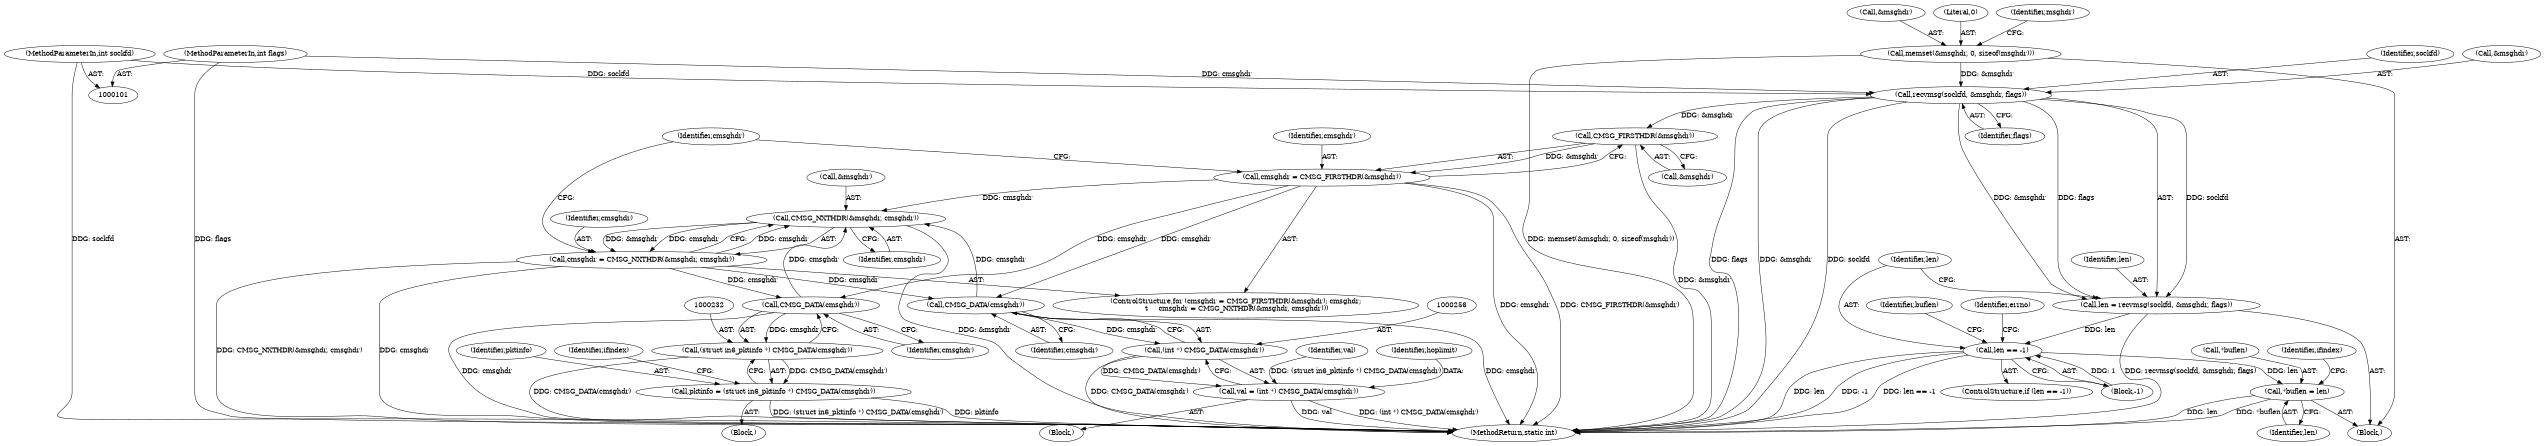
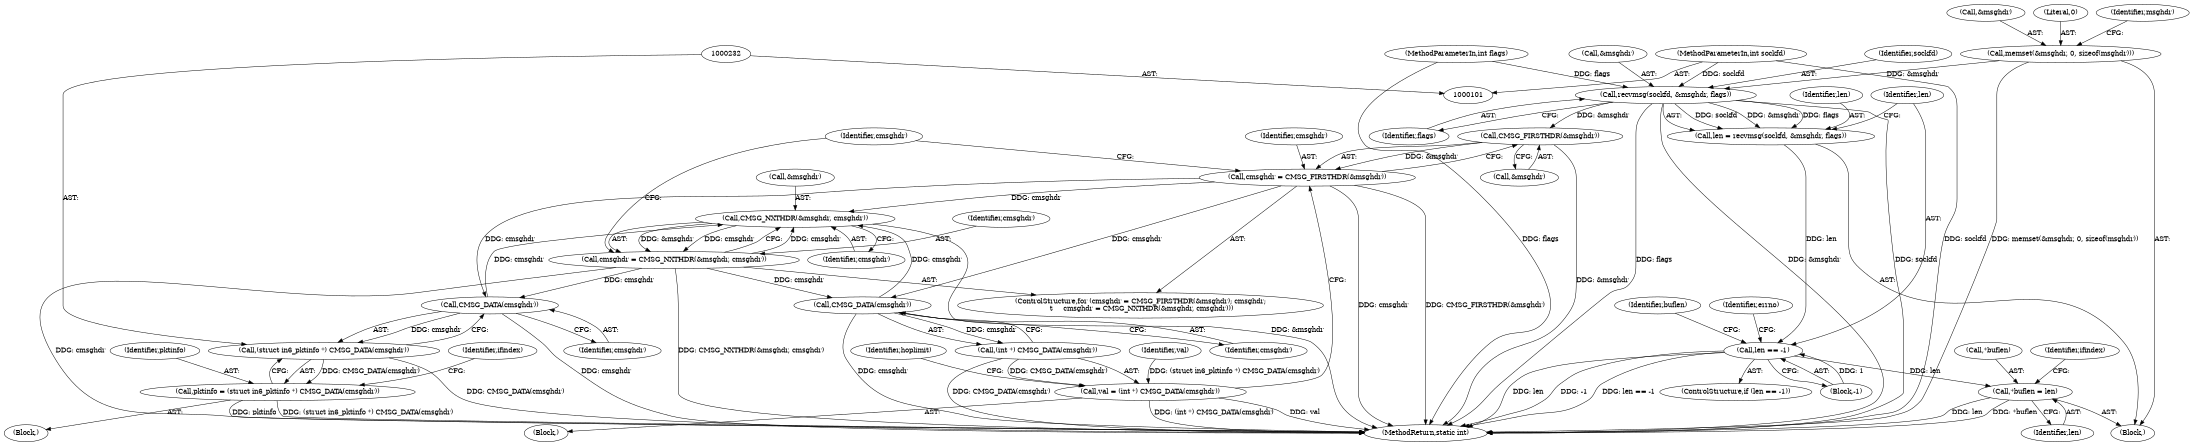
edge "(MethodParameterIn,int flags)" -> "1000101": now "1000232" -> "1000101"
edge "(MethodParameterIn,int flags)" -> "(Call,recvmsg(sockfd, &msghdr, flags))": label "DDG: cmsghdr" -> "DDG: flags"
node "1000256": removed
edge "(Identifier,hoplimit)" -> "(Call,val = (int *) CMSG_DATA(cmsghdr))": label "DATA: " -> "CFG: "
edge "(Call,val = (int *) CMSG_DATA(cmsghdr))" -> "(Call,(int *) CMSG_DATA(cmsghdr))": now "(Call,val = (int *) CMSG_DATA(cmsghdr))" -> "(Call,cmsghdr = CMSG_FIRSTHDR(&msghdr))"
edge "(Call,len = recvmsg(sockfd, &msghdr, flags))" -> "(MethodReturn,static int)": removed, label "DDG: recvmsg(sockfd, &msghdr, flags)"
